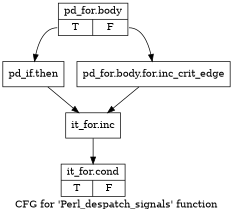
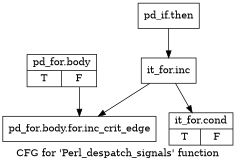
edge "pd_for.body" -> "pd_if.then": removed
edge "pd_for.body.for.inc_crit_edge" -> "it_for.inc": reversed
